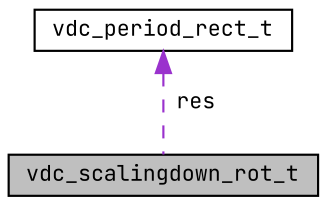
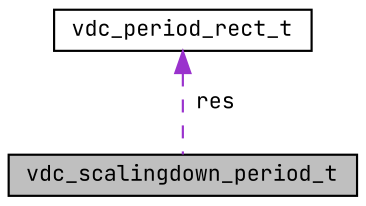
node "vdc_scalingdown_rot_t": label "vdc_scalingdown_rot_t" -> "vdc_scalingdown_period_t"
